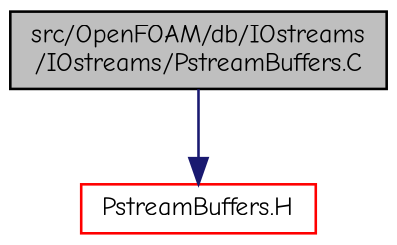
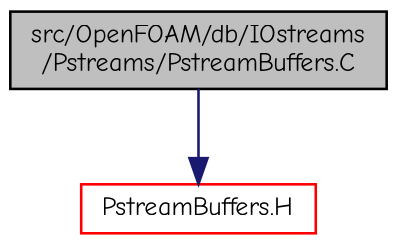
node "src/OpenFOAM/db/IOstreams /IOstreams/PstreamBuffers.C": label "src/OpenFOAM/db/IOstreams /IOstreams/PstreamBuffers.C" -> "src/OpenFOAM/db/IOstreams /Pstreams/PstreamBuffers.C"
